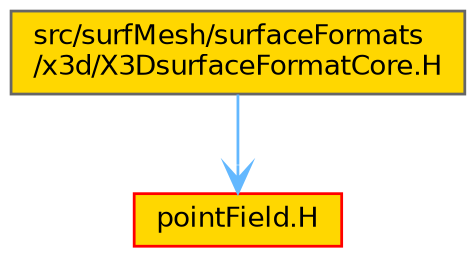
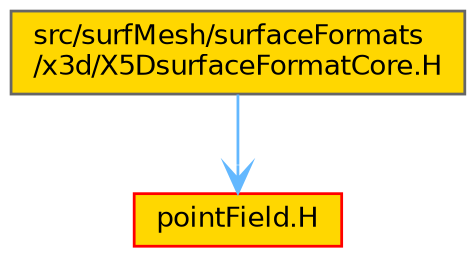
node "src/surfMesh/surfaceFormats /x3d/X3DsurfaceFormatCore.H": label "src/surfMesh/surfaceFormats /x3d/X3DsurfaceFormatCore.H" -> "src/surfMesh/surfaceFormats /x3d/X5DsurfaceFormatCore.H"
